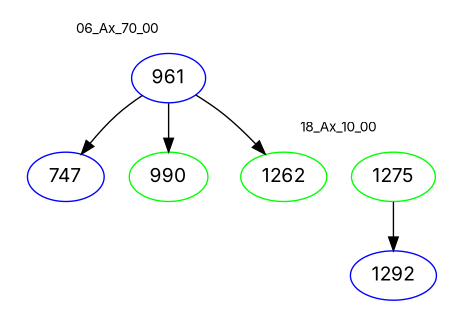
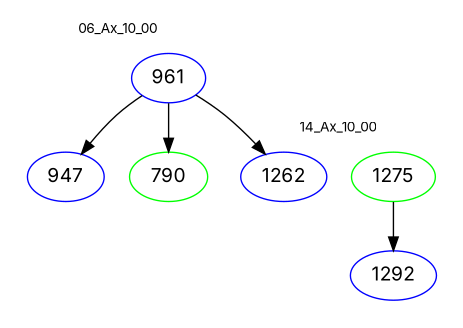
cluster "06_Ax_70_00": label "06_Ax_70_00" -> "06_Ax_10_00"
cluster "18_Ax_10_00": label "18_Ax_10_00" -> "14_Ax_10_00"
node "747": label "747" -> "947"
node "990": label "990" -> "790"
node "1262": color green -> blue
